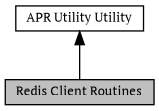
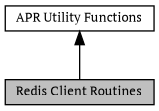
node "APR Utility Utility": label "APR Utility Utility" -> "APR Utility Functions"
